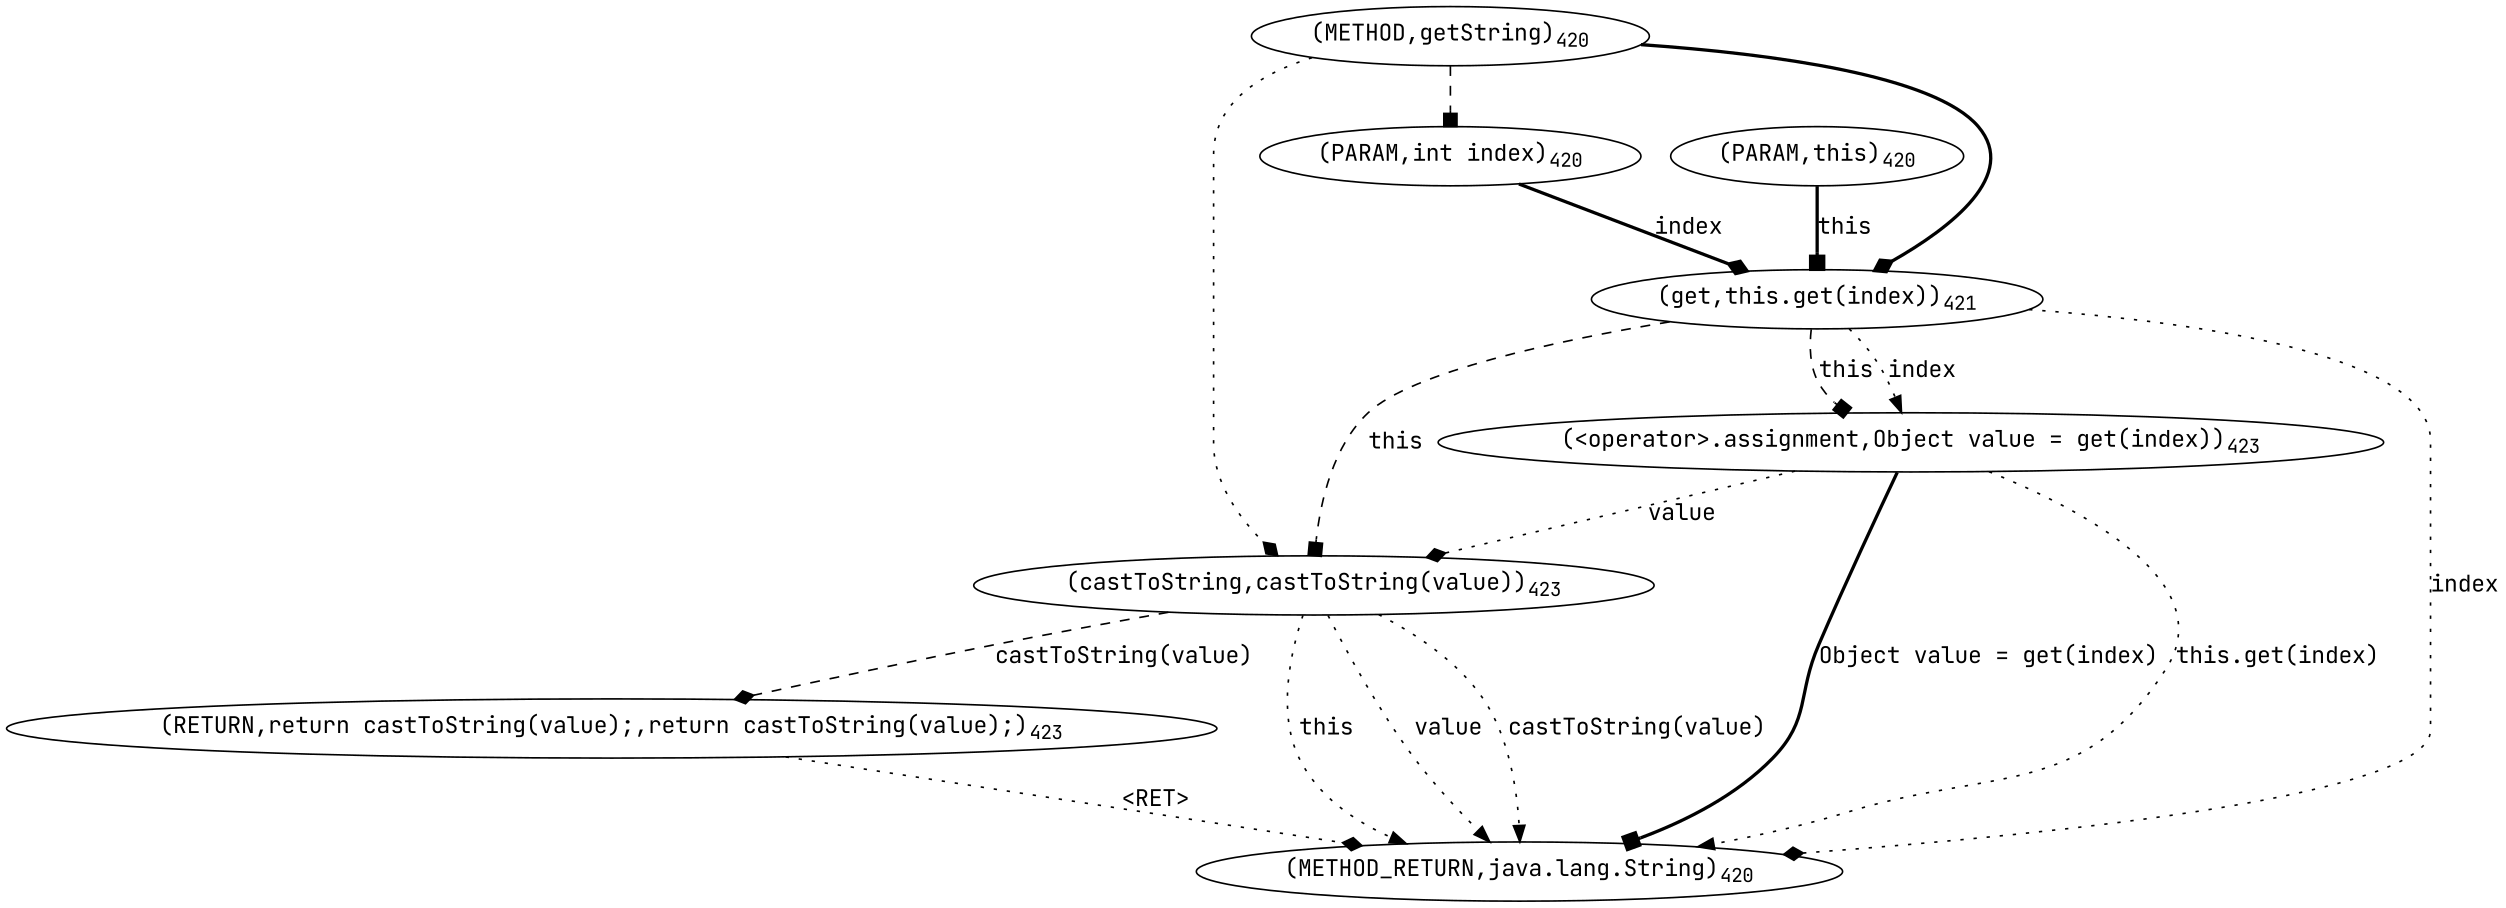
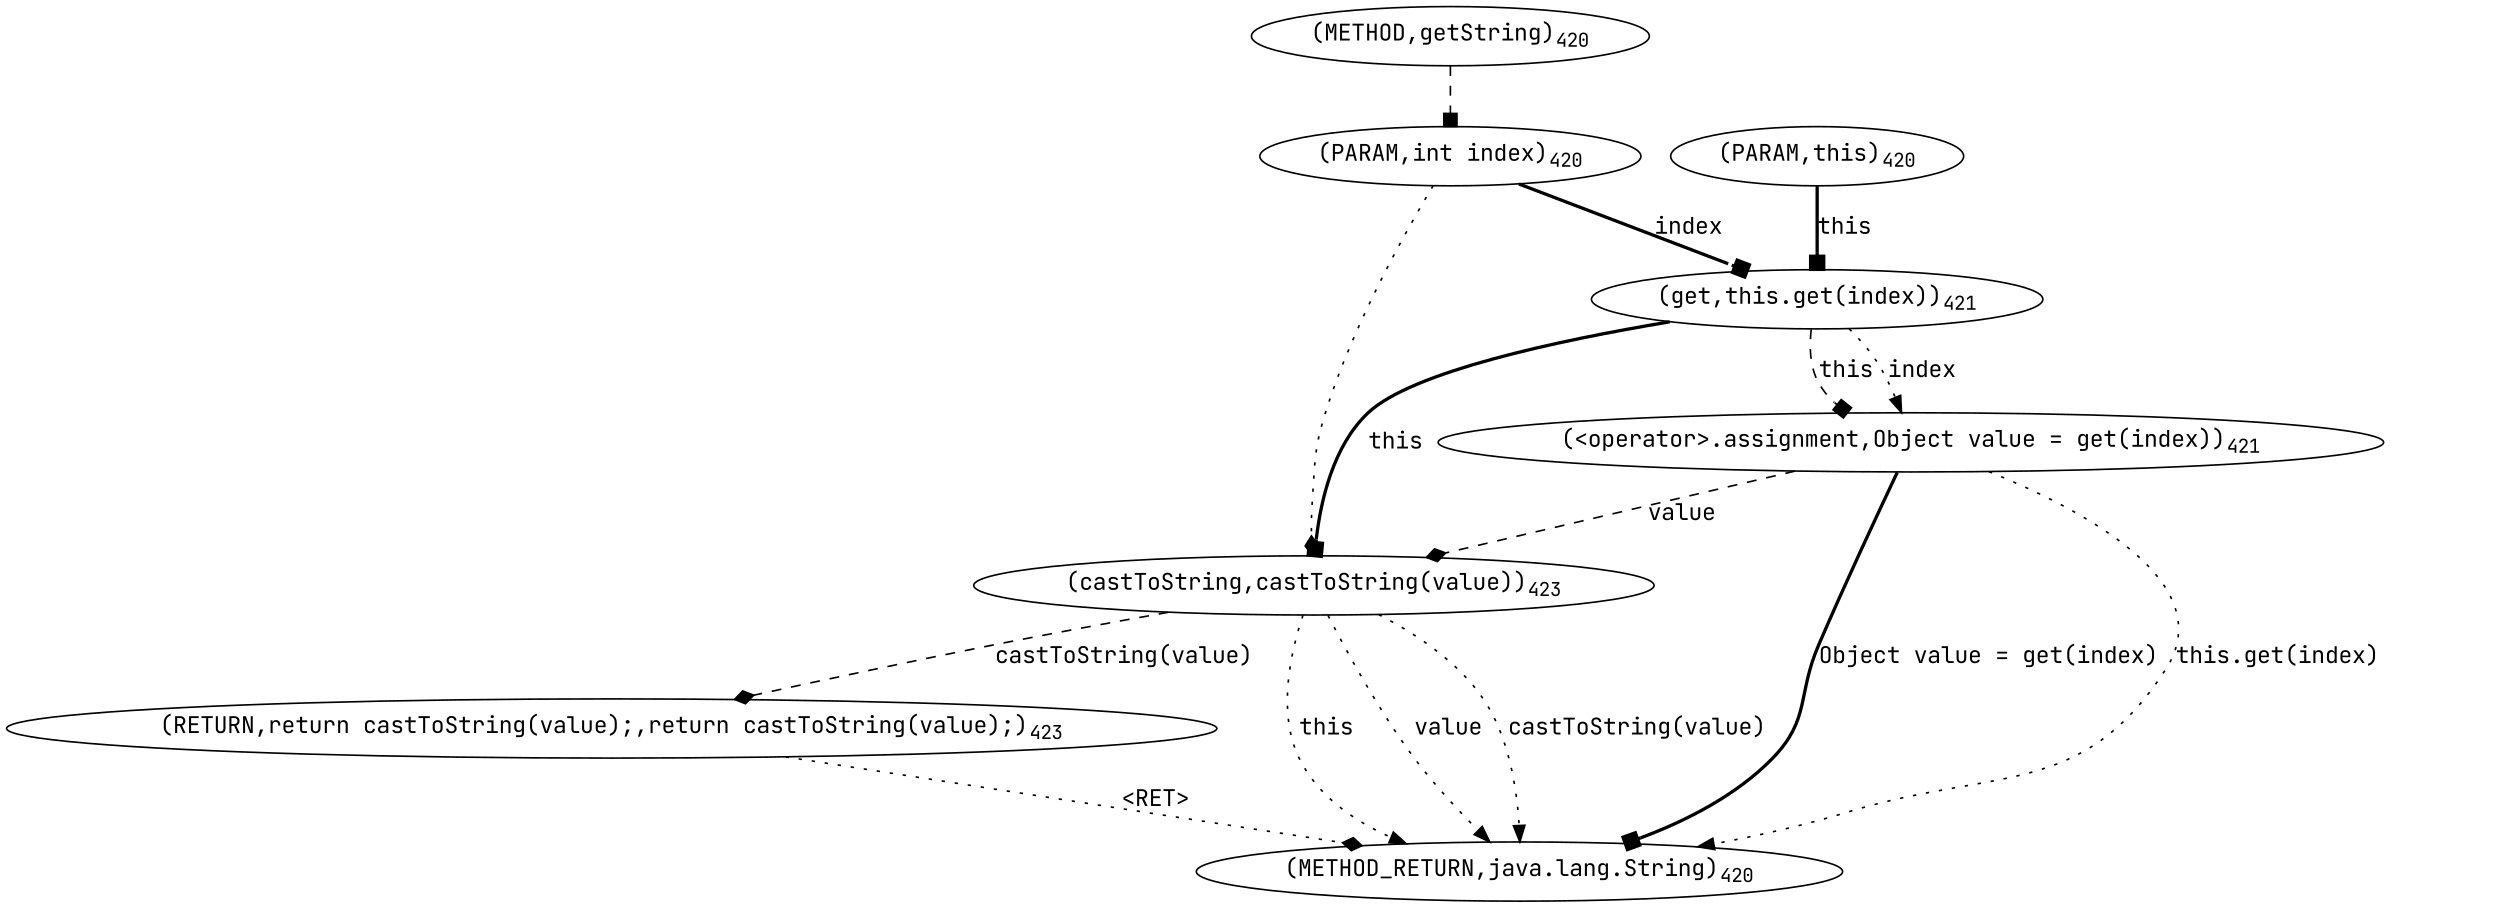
edge "(METHOD,getString)" -> "(get,this.get(index))": removed
edge "(PARAM,int index)" -> "(get,this.get(index))": arrowhead diamond -> box
edge "(METHOD,getString)" -> "(castToString,castToString(value))": now "(PARAM,int index)" -> "(castToString,castToString(value))"
edge "(get,this.get(index))" -> "(castToString,castToString(value))": style dashed -> bold
node "(<operator>.assignment,Object value = get(index))": text "423" -> "421"
edge "(<operator>.assignment,Object value = get(index))" -> "(castToString,castToString(value))": style dotted -> dashed
edge "(get,this.get(index))" -> "(METHOD_RETURN,java.lang.String)": removed, label "index"
